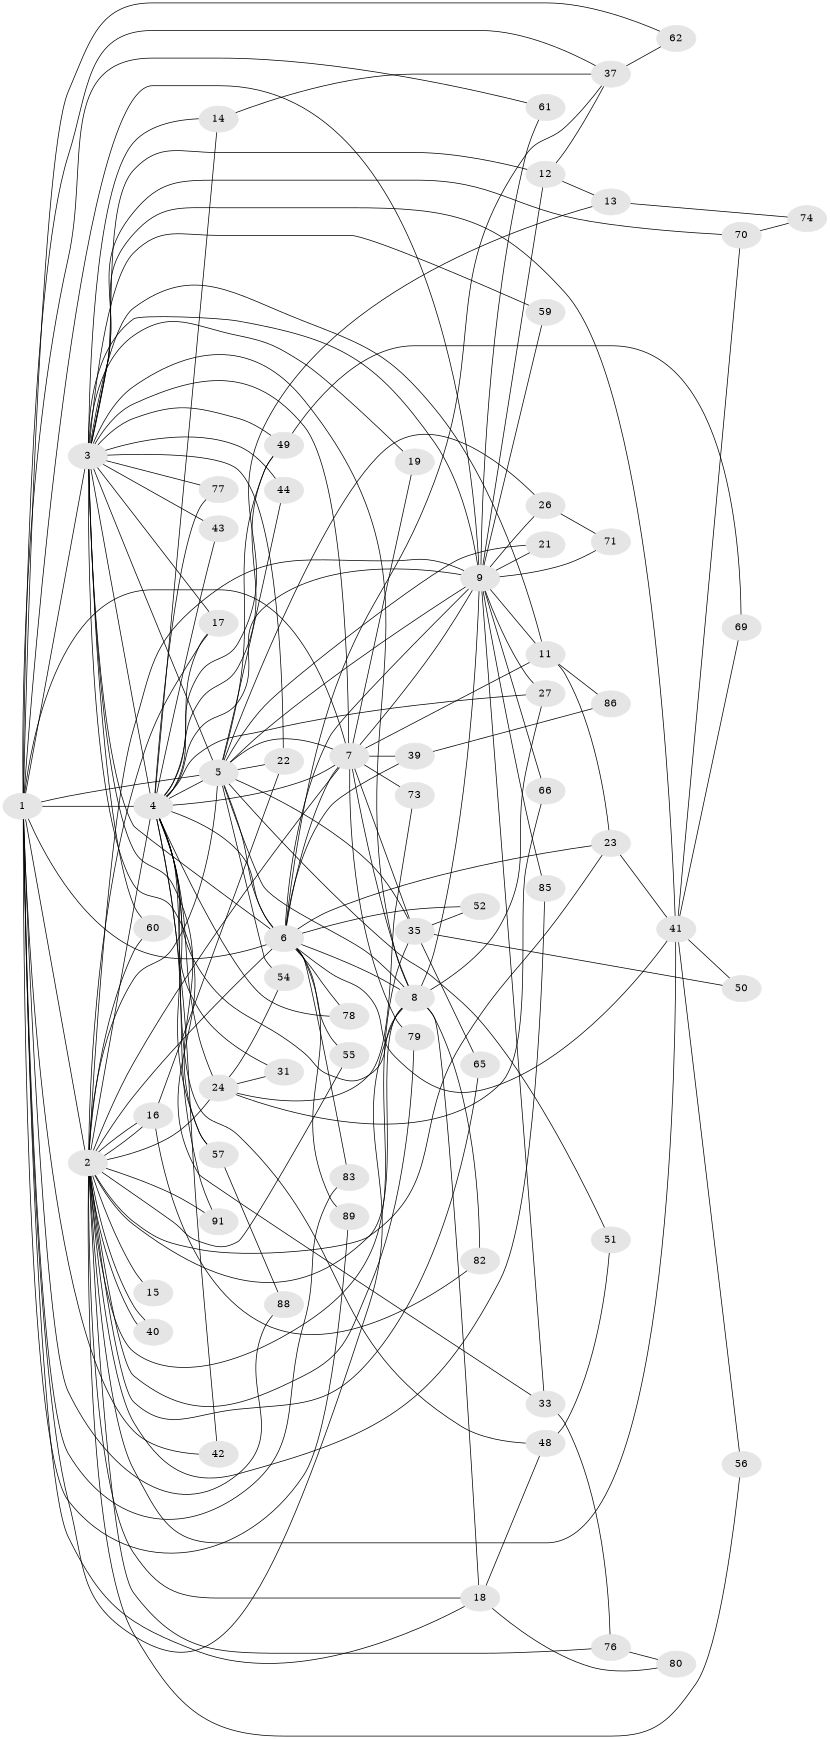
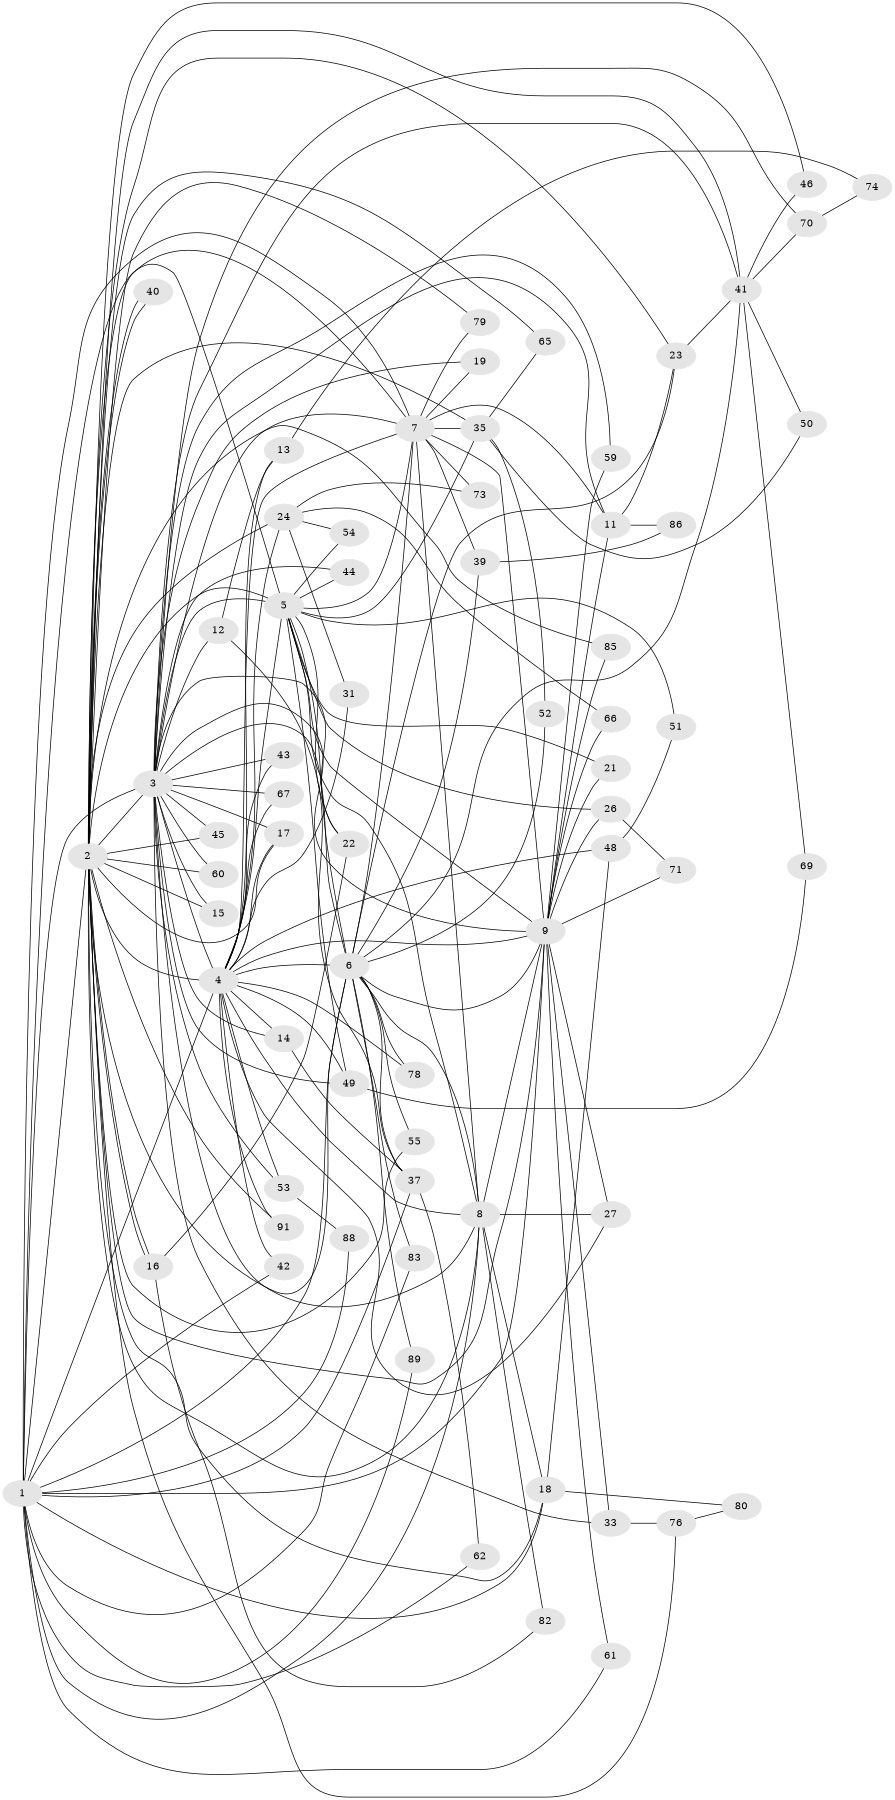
edge "12" -- "9": removed
node "77": label "77" -> "67"
edge "3" -- "2": added
node "45": added
edge "3" -- "15": added
node "57": label "57" -> "53"
node "56": label "56" -> "46"
